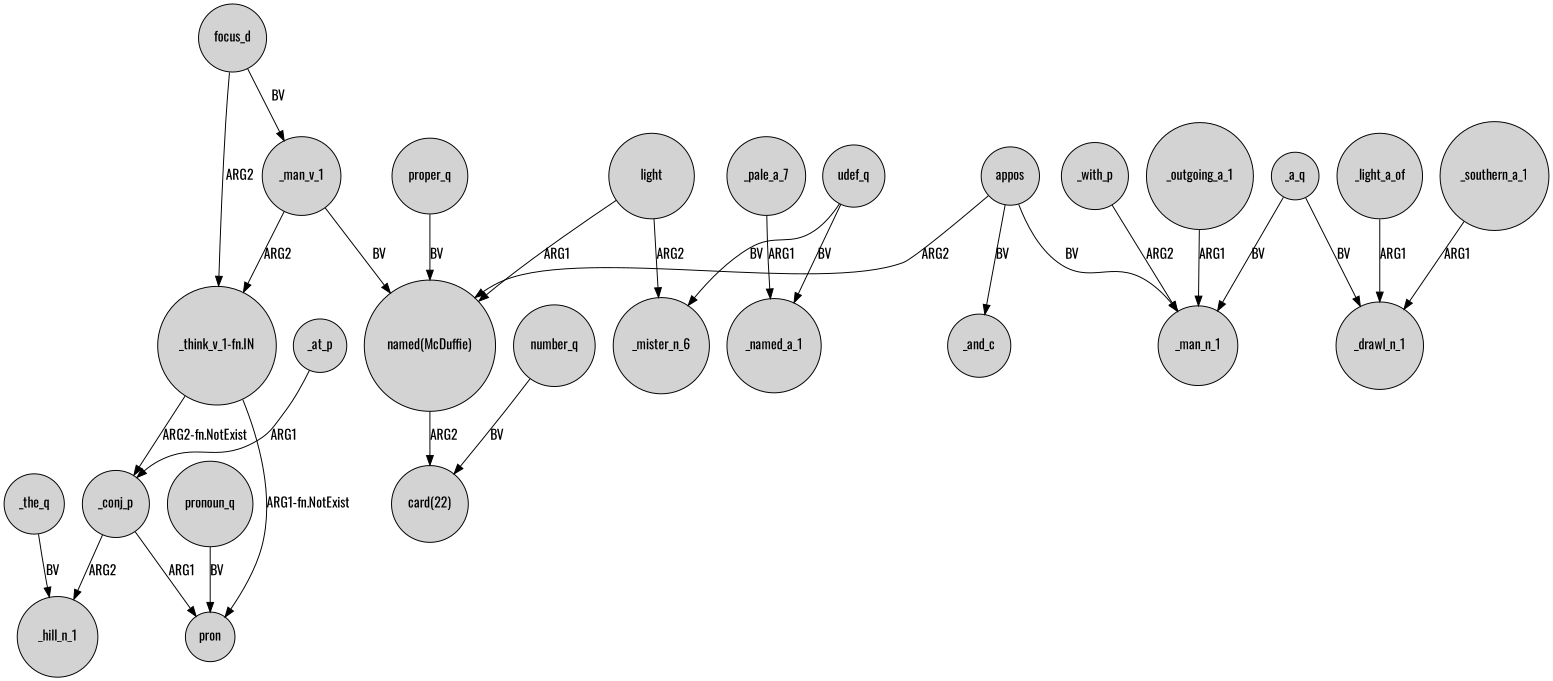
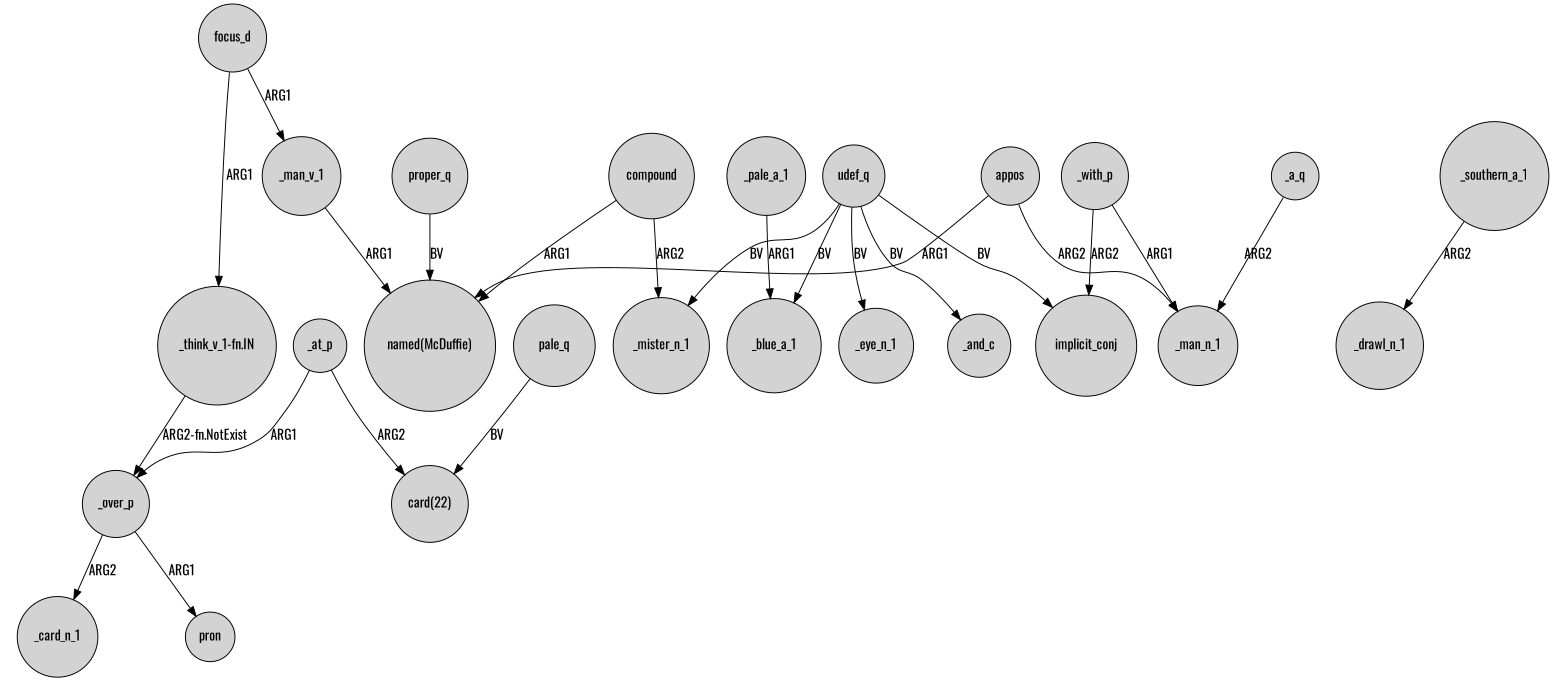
edge "focus_d" -> "_man_v_1": label "BV" -> "ARG1"
edge "focus_d" -> "_think_v_1-fn.IN": label "ARG2" -> "ARG1"
node "light": label "light" -> "compound"
node "_pale_a_7": label "_pale_a_7" -> "_pale_a_1"
node "_outgoing_a_1": removed
node "_light_a_of": removed
edge "_man_v_1" -> "_think_v_1-fn.IN": removed, label "ARG2"
edge "_a_q" -> "_drawl_n_1": removed, label "BV"
edge "_man_v_1" -> "named(McDuffie)": label "BV" -> "ARG1"
edge "appos" -> "named(McDuffie)": label "ARG2" -> "ARG1"
edge "appos" -> "_and_c": now "udef_q" -> "_and_c"
edge "appos" -> "_man_n_1": label "BV" -> "ARG2"
edge "_with_p" -> "_man_n_1": label "ARG2" -> "ARG1"
edge "_a_q" -> "_man_n_1": label "BV" -> "ARG2"
edge "_southern_a_1" -> "_drawl_n_1": label "ARG1" -> "ARG2"
node "number_q": label "number_q" -> "pale_q"
node "_mister_n_6": label "_mister_n_6" -> "_mister_n_1"
node "_named_a_1": label "_named_a_1" -> "_blue_a_1"
node "_eye_n_1": added
node "implicit_conj": added
edge "named(McDuffie)" -> "card(22)": now "_at_p" -> "card(22)"
node "_the_q": removed
node "_conj_p": label "_conj_p" -> "_over_p"
node "pronoun_q": removed
edge "_think_v_1-fn.IN" -> "pron": removed, label "ARG1-fn.NotExist"
node "_hill_n_1": label "_hill_n_1" -> "_card_n_1"
